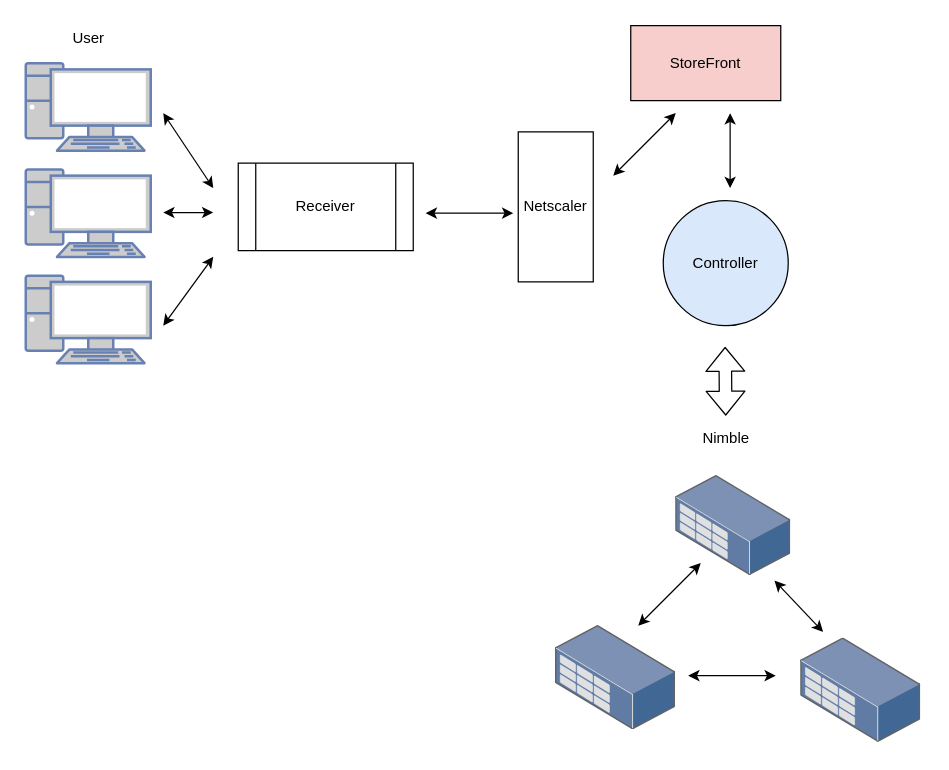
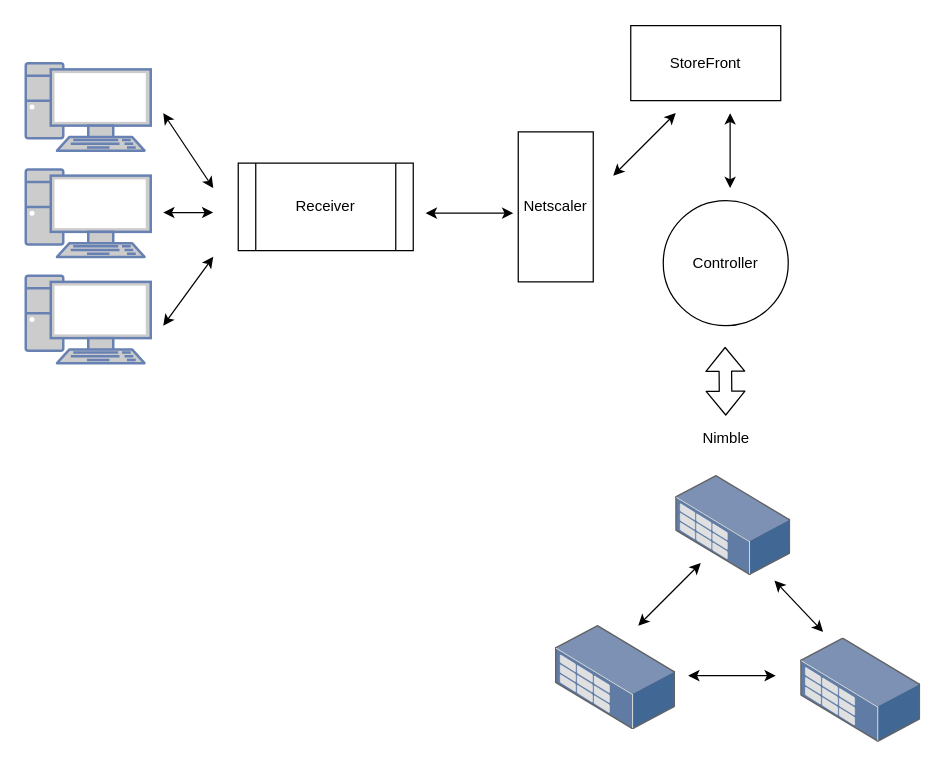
node "User": removed
node "StoreFront": fillcolor #f8cecc -> #ffffff
node "Controller": fillcolor #dae8fc -> #ffffff
